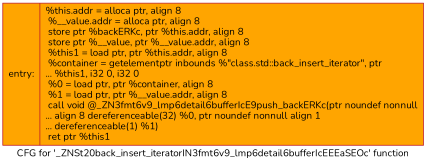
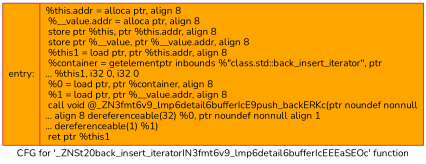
node "entry:": text "store ptr %backERKc, ptr %this.addr, align 8" -> "store ptr %this, ptr %this.addr, align 8"
